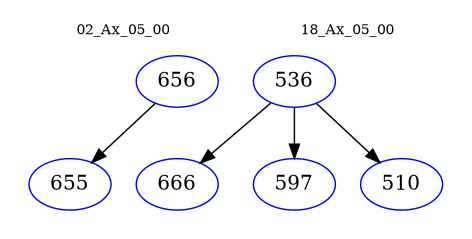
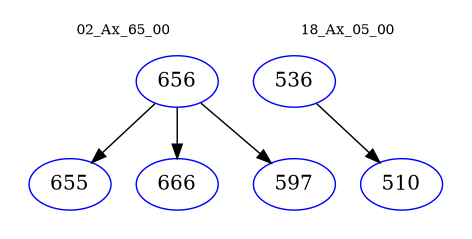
cluster "02_Ax_05_00": label "02_Ax_05_00" -> "02_Ax_65_00"
edge "536" -> "666": now "656" -> "666"
edge "536" -> "597": now "656" -> "597"
